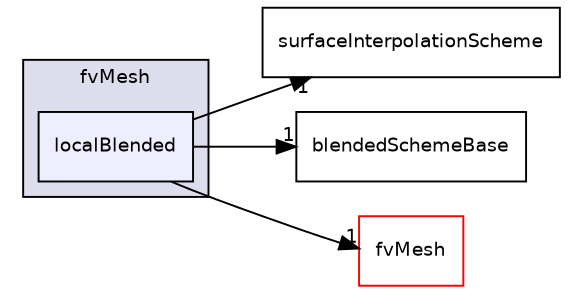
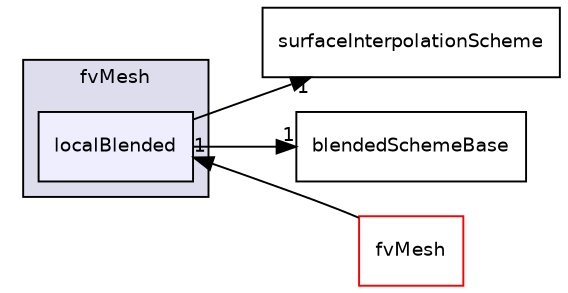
edge "localBlended" -> "fvMesh": reversed
